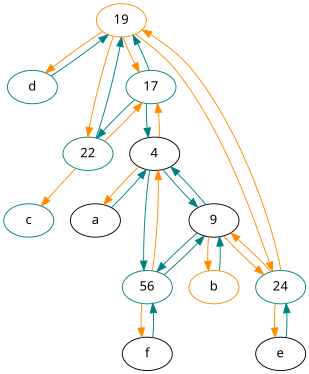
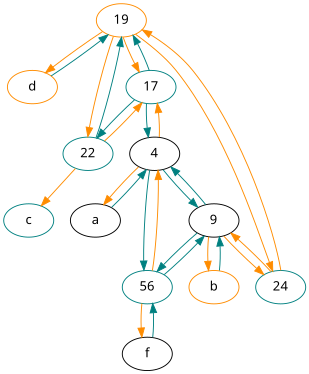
node "d": color teal -> darkorange
node "e": removed
